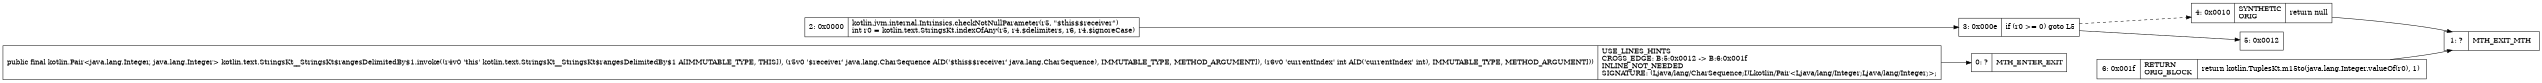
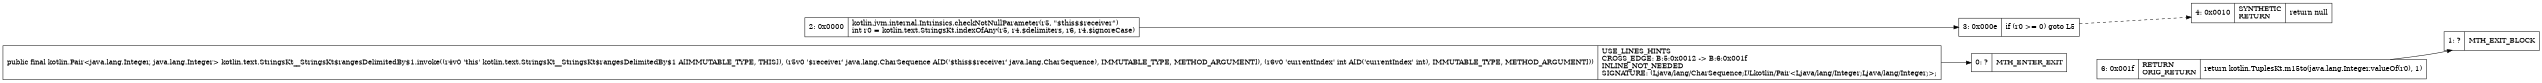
node "4: 0x0010": text "ORIG" -> "RETURN"
edge "4: 0x0010" -> "1: ?": removed
node "5: 0x0012": removed
node "1: ?": text "MTH_EXIT_MTH" -> "MTH_EXIT_BLOCK"
node "6: 0x001f": text "ORIG_BLOCK" -> "ORIG_RETURN"
